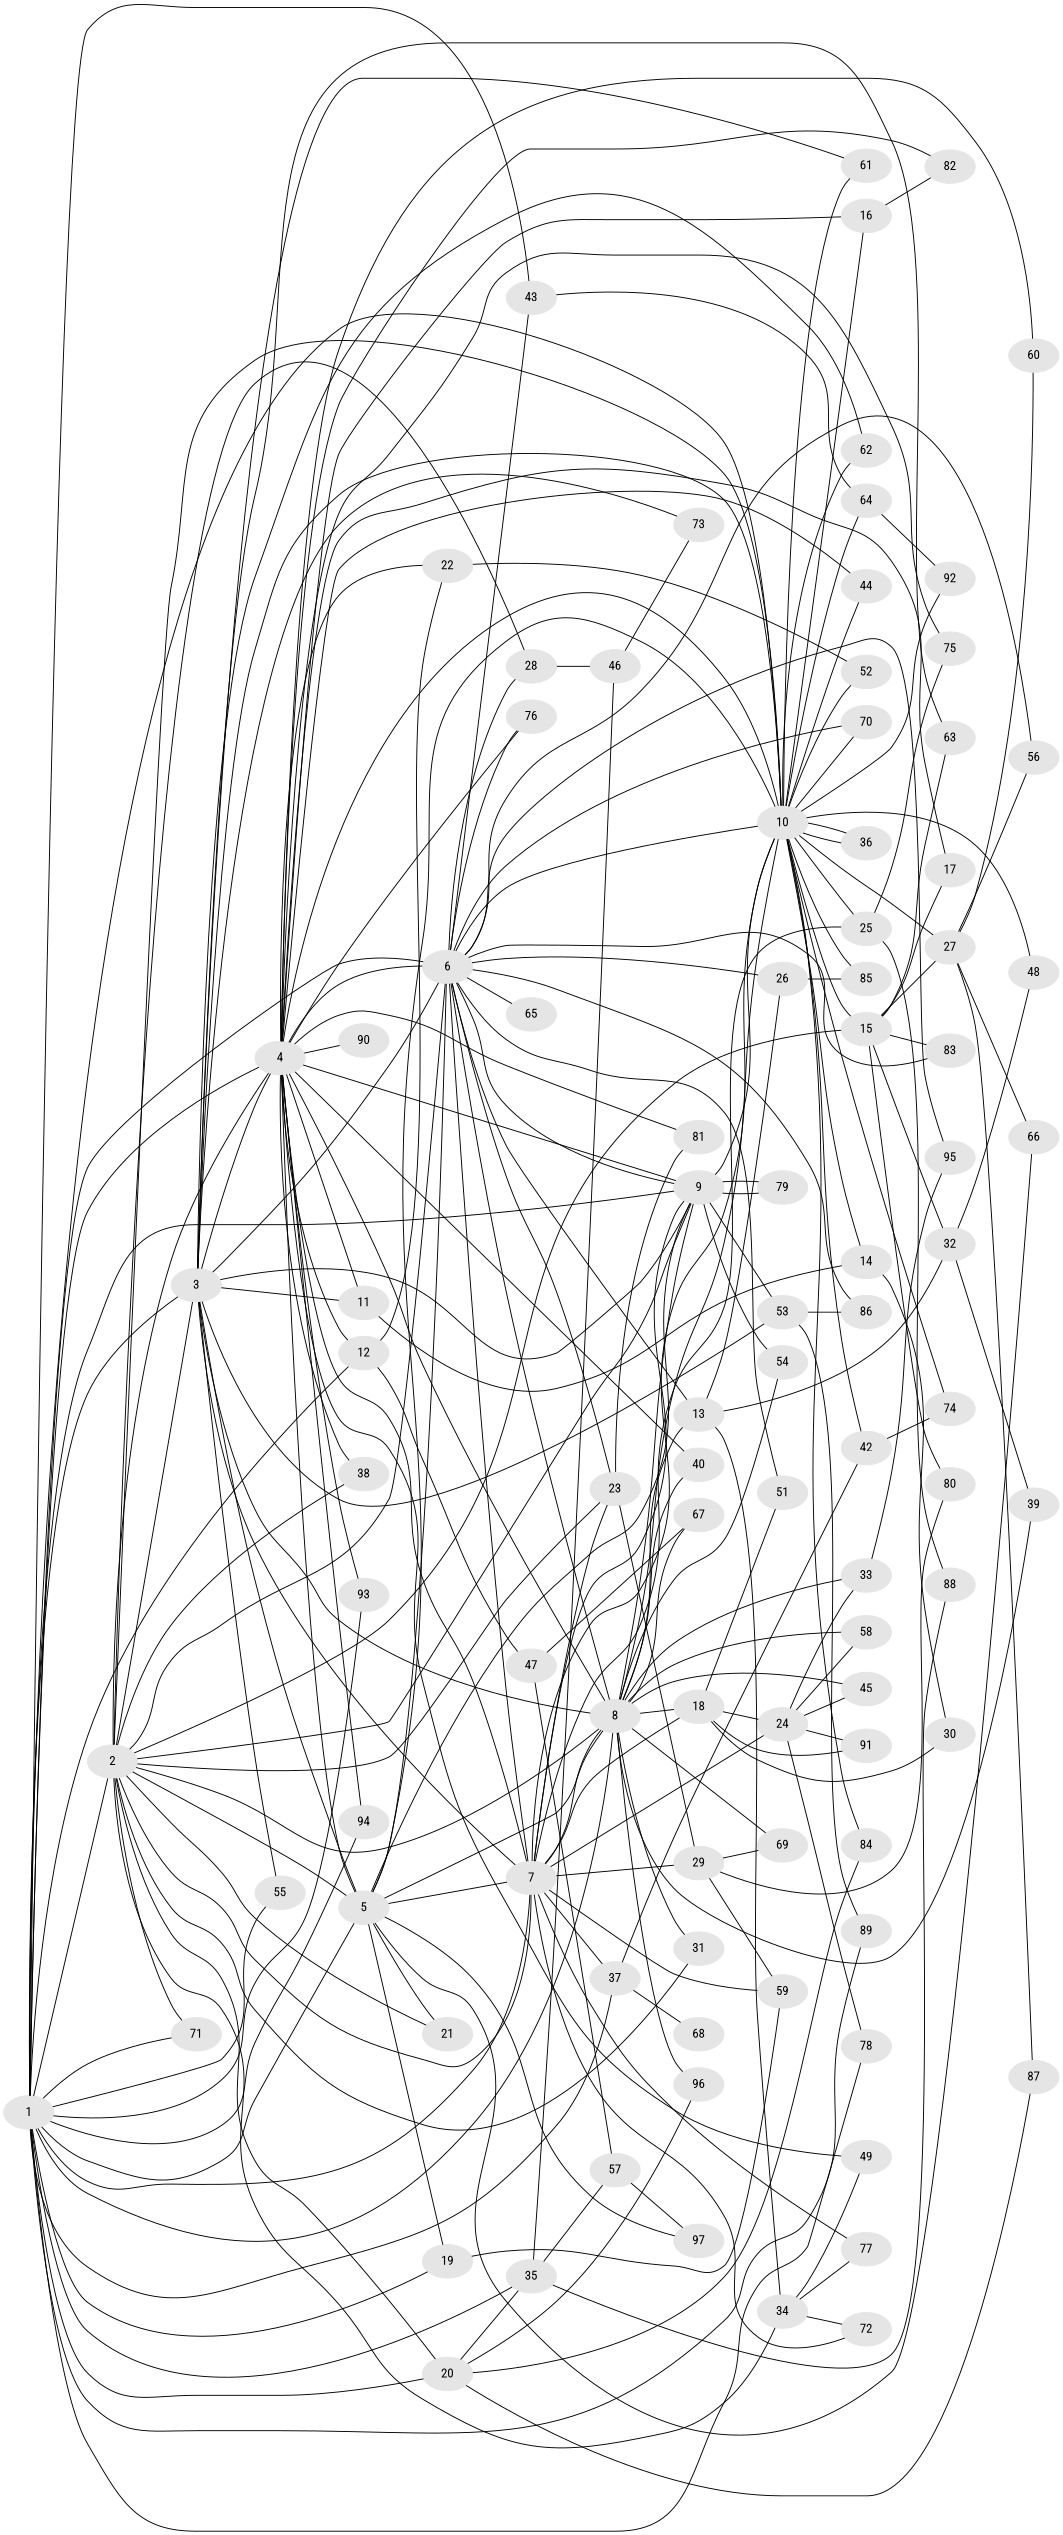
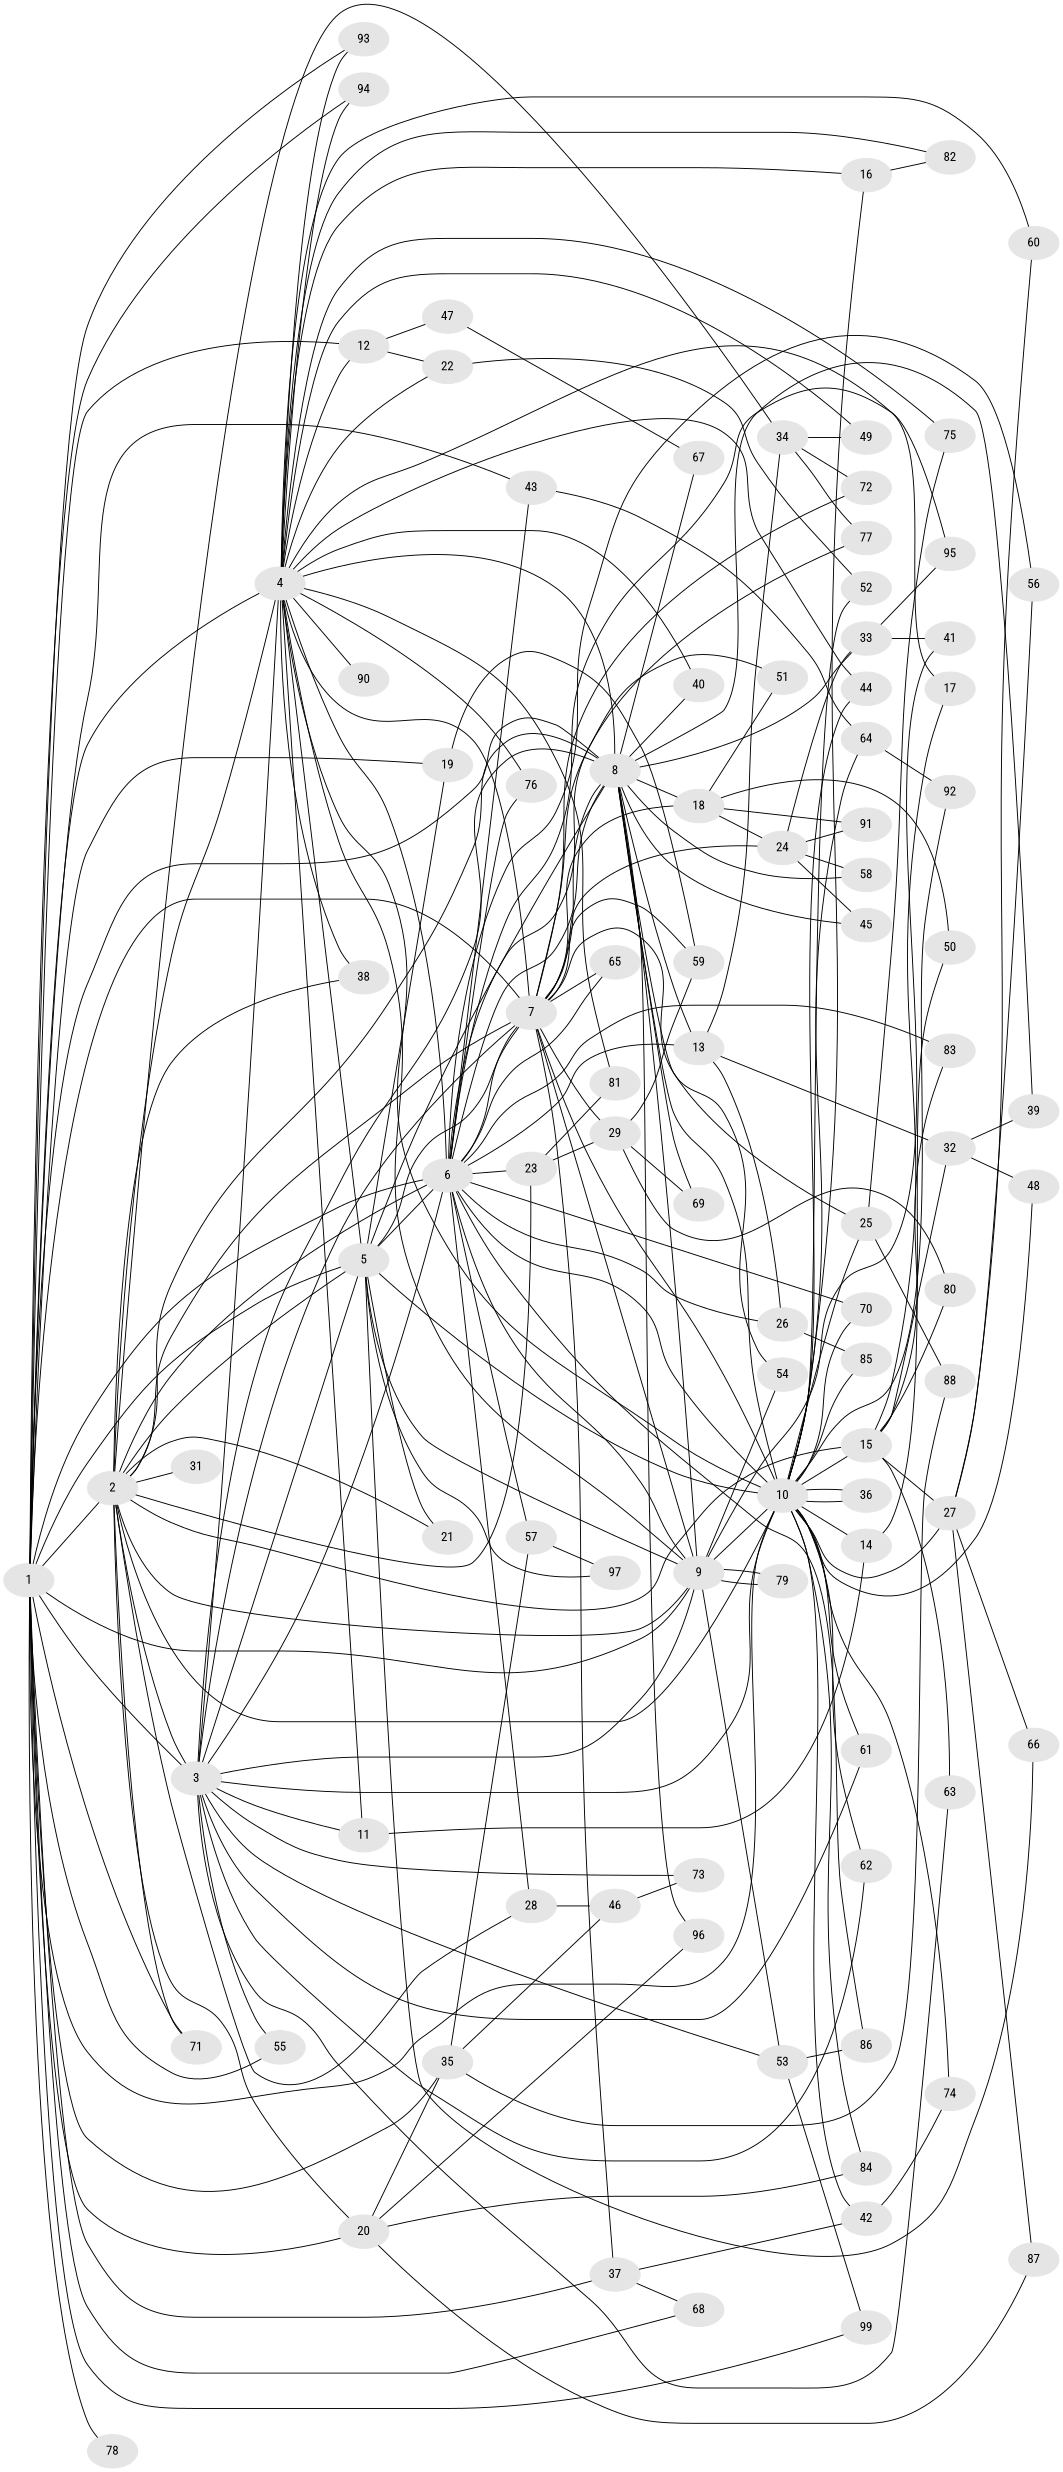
node "41": added
edge "23" -- "7": now "65" -- "7"
node "30": label "30" -> "50"
edge "24" -- "78": removed
edge "8" -- "31": removed
edge "47" -- "57": now "6" -- "57"
node "89": label "89" -> "99"
edge "1" -- "68": added
